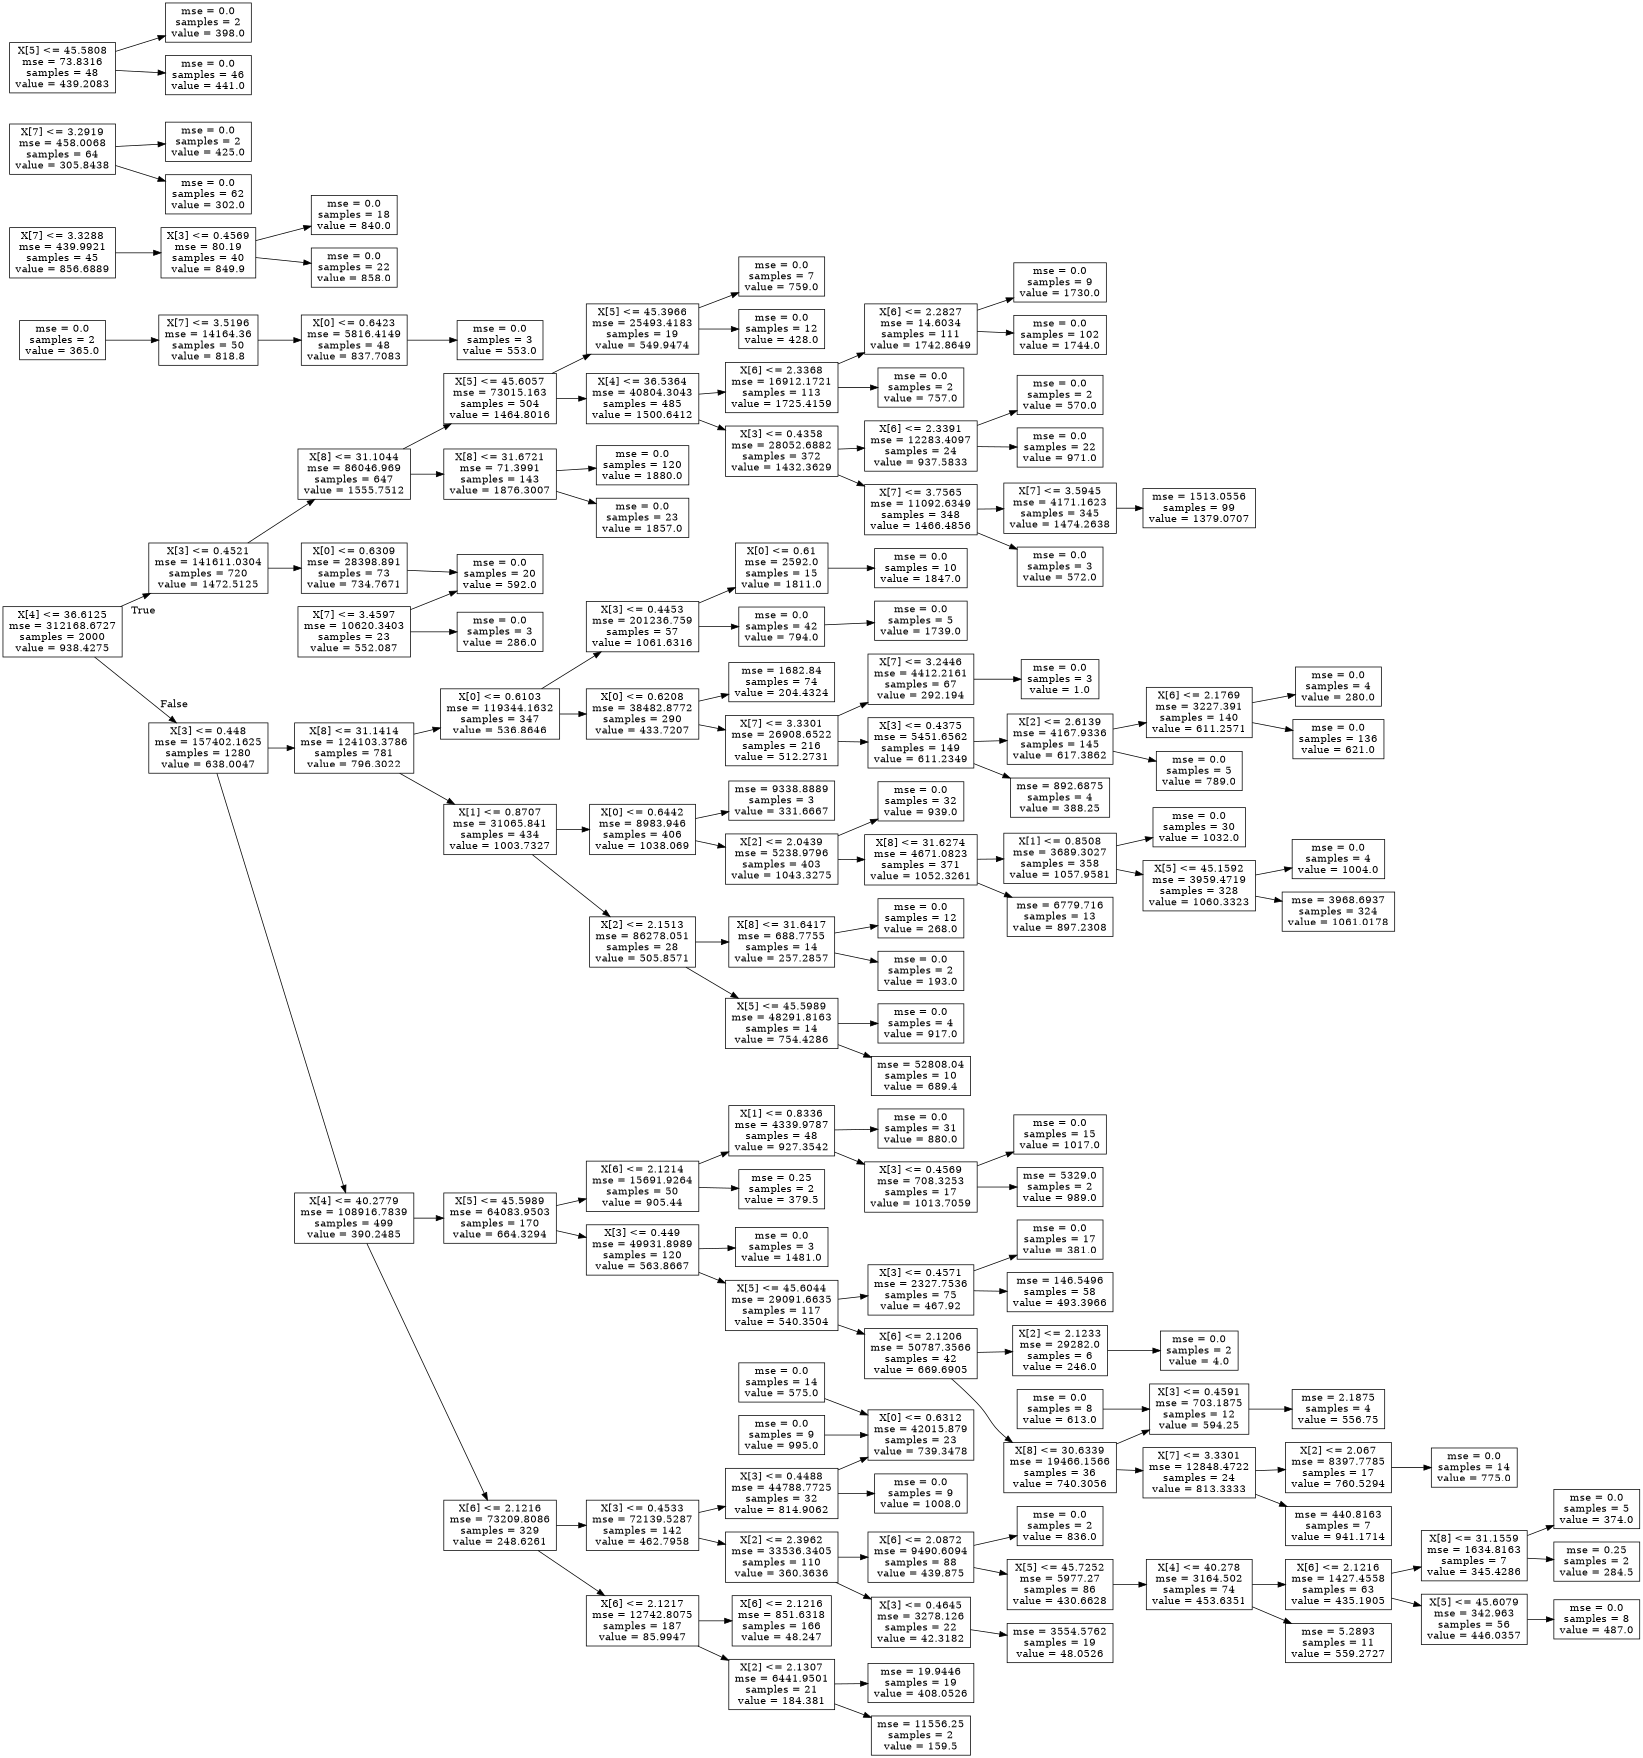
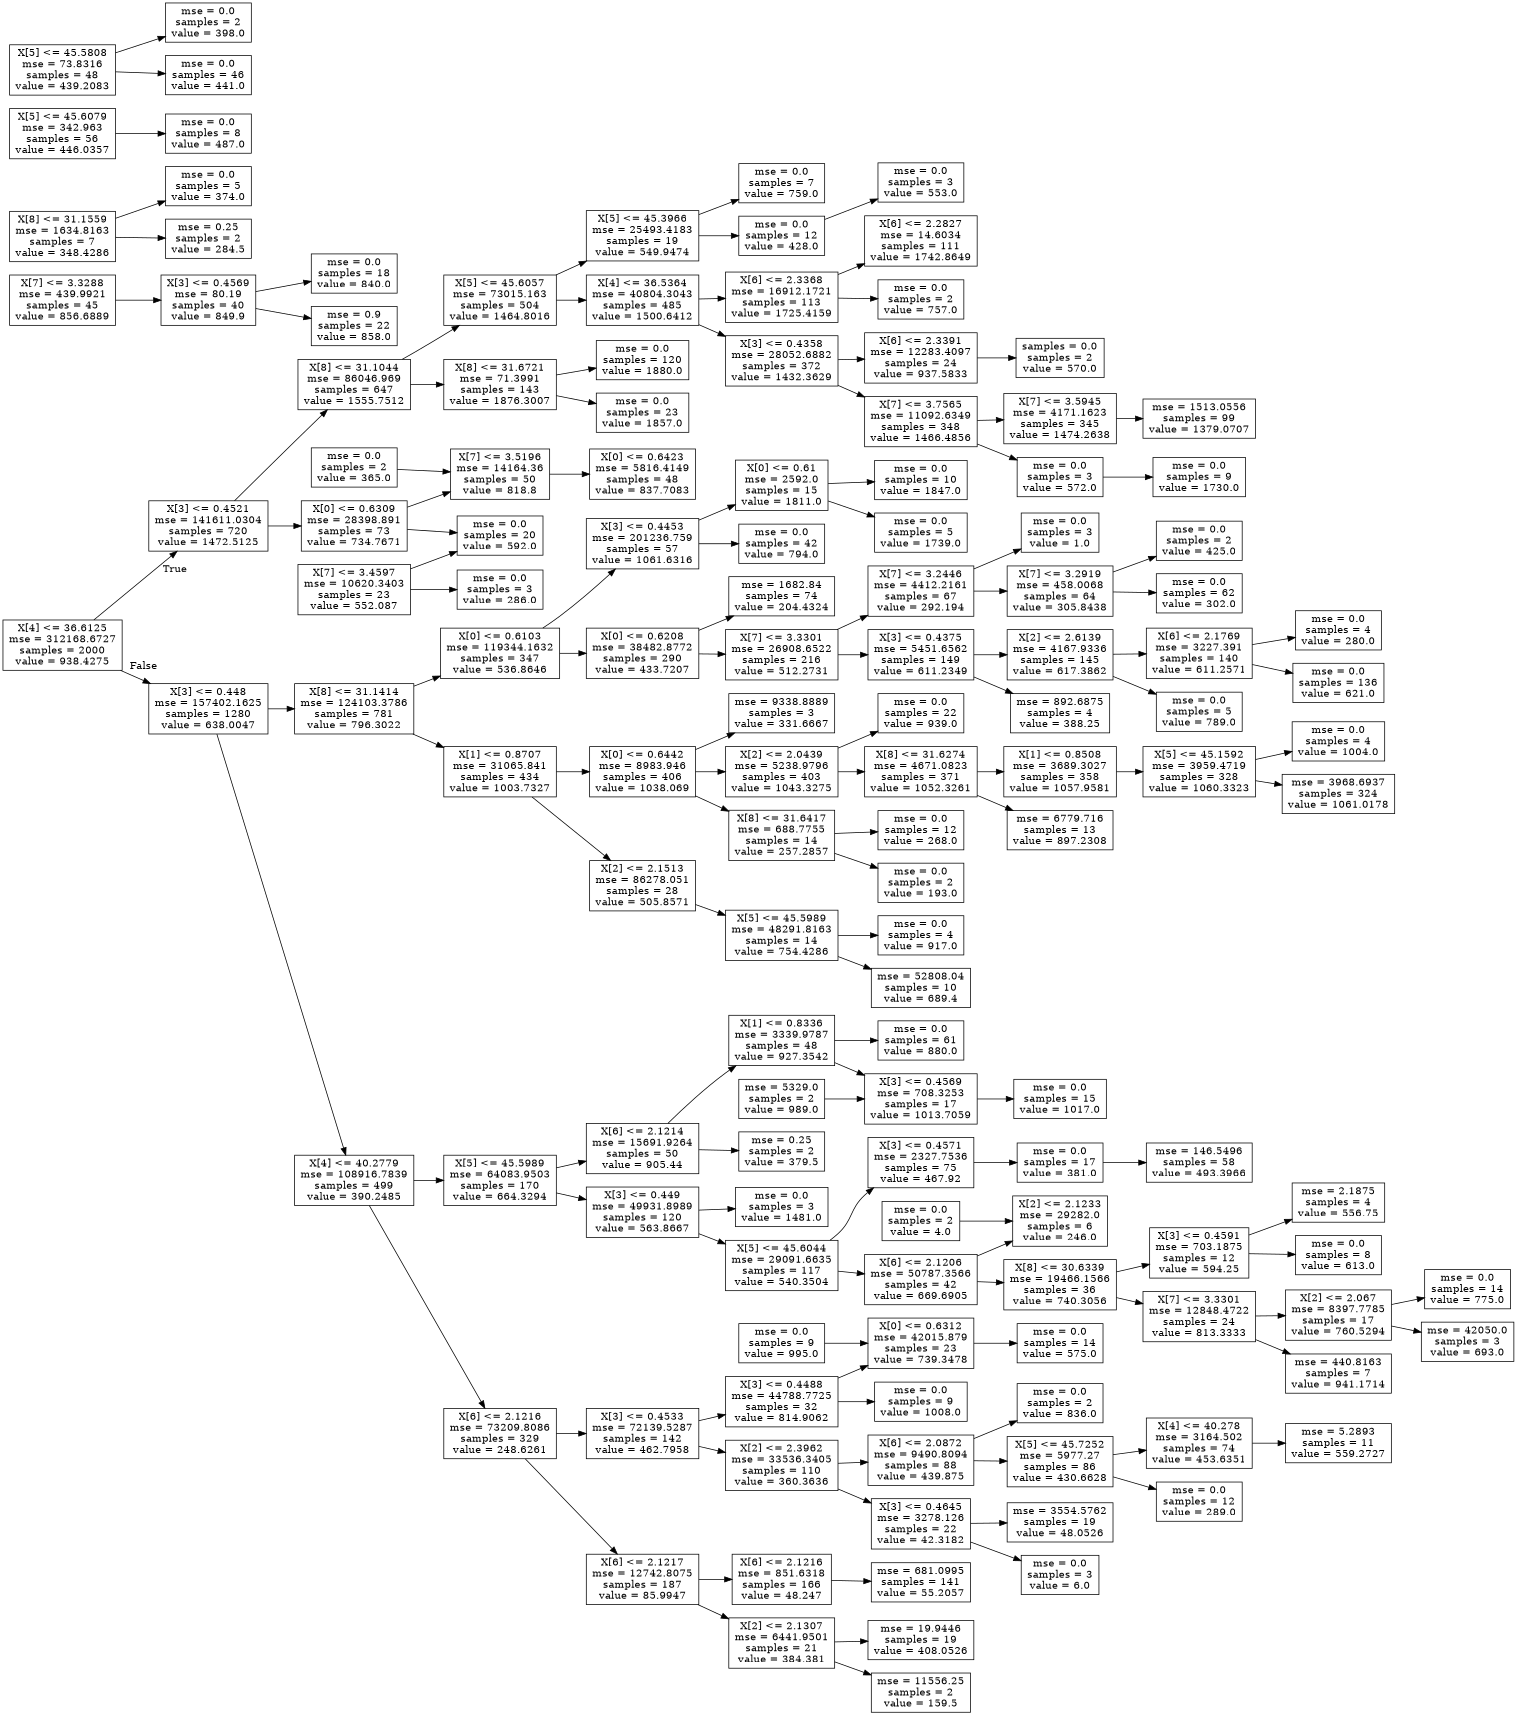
node "mse = 0.0 samples = 22 value = 858.0": label "mse = 0.0 samples = 22 value = 858.0" -> "mse = 0.9 samples = 22 value = 858.0"
edge "X[6] <= 2.2827 mse = 14.6034 samples = 111 value = 1742.8649" -> "mse = 0.0 samples = 9 value = 1730.0": now "mse = 0.0 samples = 3 value = 572.0" -> "mse = 0.0 samples = 9 value = 1730.0"
node "mse = 0.0 samples = 102 value = 1744.0": removed
edge "X[0] <= 0.6423 mse = 5816.4149 samples = 48 value = 837.7083" -> "mse = 0.0 samples = 3 value = 553.0": now "mse = 0.0 samples = 12 value = 428.0" -> "mse = 0.0 samples = 3 value = 553.0"
node "mse = 0.0 samples = 2 value = 570.0": label "mse = 0.0 samples = 2 value = 570.0" -> "samples = 0.0 samples = 2 value = 570.0"
node "mse = 0.0 samples = 22 value = 971.0": removed
edge "X[0] <= 0.6309 mse = 28398.891 samples = 73 value = 734.7671" -> "X[7] <= 3.5196 mse = 14164.36 samples = 50 value = 818.8": added
edge "X[7] <= 3.2446 mse = 4412.2161 samples = 67 value = 292.194" -> "X[7] <= 3.2919 mse = 458.0068 samples = 64 value = 305.8438": added
edge "mse = 0.0 samples = 42 value = 794.0" -> "mse = 0.0 samples = 5 value = 1739.0": now "X[0] <= 0.61 mse = 2592.0 samples = 15 value = 1811.0" -> "mse = 0.0 samples = 5 value = 1739.0"
node "mse = 0.0 samples = 32 value = 939.0": label "mse = 0.0 samples = 32 value = 939.0" -> "mse = 0.0 samples = 22 value = 939.0"
node "mse = 0.0 samples = 30 value = 1032.0": removed
edge "X[2] <= 2.1513 mse = 86278.051 samples = 28 value = 505.8571" -> "X[8] <= 31.6417 mse = 688.7755 samples = 14 value = 257.2857": now "X[0] <= 0.6442 mse = 8983.946 samples = 406 value = 1038.069" -> "X[8] <= 31.6417 mse = 688.7755 samples = 14 value = 257.2857"
node "mse = 0.0 samples = 31 value = 880.0": label "mse = 0.0 samples = 31 value = 880.0" -> "mse = 0.0 samples = 61 value = 880.0"
node "X[1] <= 0.8336 mse = 4339.9787 samples = 48 value = 927.3542": label "X[1] <= 0.8336 mse = 4339.9787 samples = 48 value = 927.3542" -> "X[1] <= 0.8336 mse = 3339.9787 samples = 48 value = 927.3542"
edge "X[3] <= 0.4569 mse = 708.3253 samples = 17 value = 1013.7059" -> "mse = 5329.0 samples = 2 value = 989.0": reversed
edge "X[3] <= 0.4571 mse = 2327.7536 samples = 75 value = 467.92" -> "mse = 146.5496 samples = 58 value = 493.3966": now "mse = 0.0 samples = 17 value = 381.0" -> "mse = 146.5496 samples = 58 value = 493.3966"
node "mse = 42050.0 samples = 3 value = 693.0": added
edge "X[2] <= 2.1233 mse = 29282.0 samples = 6 value = 246.0" -> "mse = 0.0 samples = 2 value = 4.0": reversed
edge "mse = 0.0 samples = 14 value = 575.0" -> "X[0] <= 0.6312 mse = 42015.879 samples = 23 value = 739.3478": reversed
edge "mse = 0.0 samples = 8 value = 613.0" -> "X[3] <= 0.4591 mse = 703.1875 samples = 12 value = 594.25": reversed
node "mse = 0.0 samples = 12 value = 289.0": added
node "X[8] <= 31.1559 mse = 1634.8163 samples = 7 value = 345.4286": label "X[8] <= 31.1559 mse = 1634.8163 samples = 7 value = 345.4286" -> "X[8] <= 31.1559 mse = 1634.8163 samples = 7 value = 348.4286"
node "X[6] <= 2.0872 mse = 9490.6094 samples = 88 value = 439.875": label "X[6] <= 2.0872 mse = 9490.6094 samples = 88 value = 439.875" -> "X[6] <= 2.0872 mse = 9490.8094 samples = 88 value = 439.875"
node "mse = 0.0 samples = 3 value = 6.0": added
node "mse = 681.0995 samples = 141 value = 55.2057": added
node "X[6] <= 2.1216 mse = 1427.4558 samples = 63 value = 435.1905": removed
node "X[2] <= 2.1307 mse = 6441.9501 samples = 21 value = 184.381": label "X[2] <= 2.1307 mse = 6441.9501 samples = 21 value = 184.381" -> "X[2] <= 2.1307 mse = 6441.9501 samples = 21 value = 384.381"
